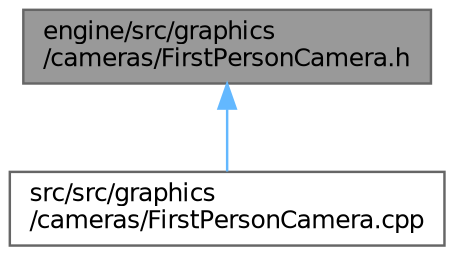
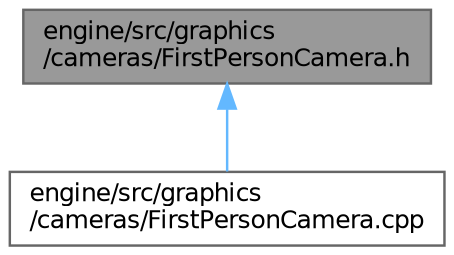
node "src/src/graphics /cameras/FirstPersonCamera.cpp": label "src/src/graphics /cameras/FirstPersonCamera.cpp" -> "engine/src/graphics /cameras/FirstPersonCamera.cpp"
